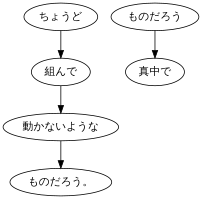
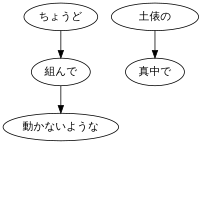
node "ものだろう": label "ものだろう" -> "土俵の"
node "ものだろう。": removed
